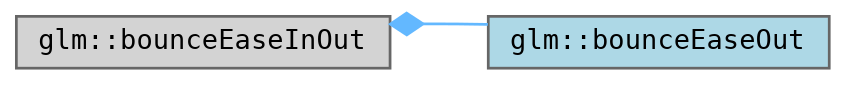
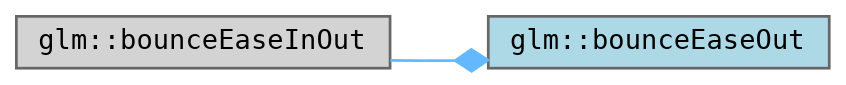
edge "glm::bounceEaseOut" -> "glm::bounceEaseInOut": reversed
